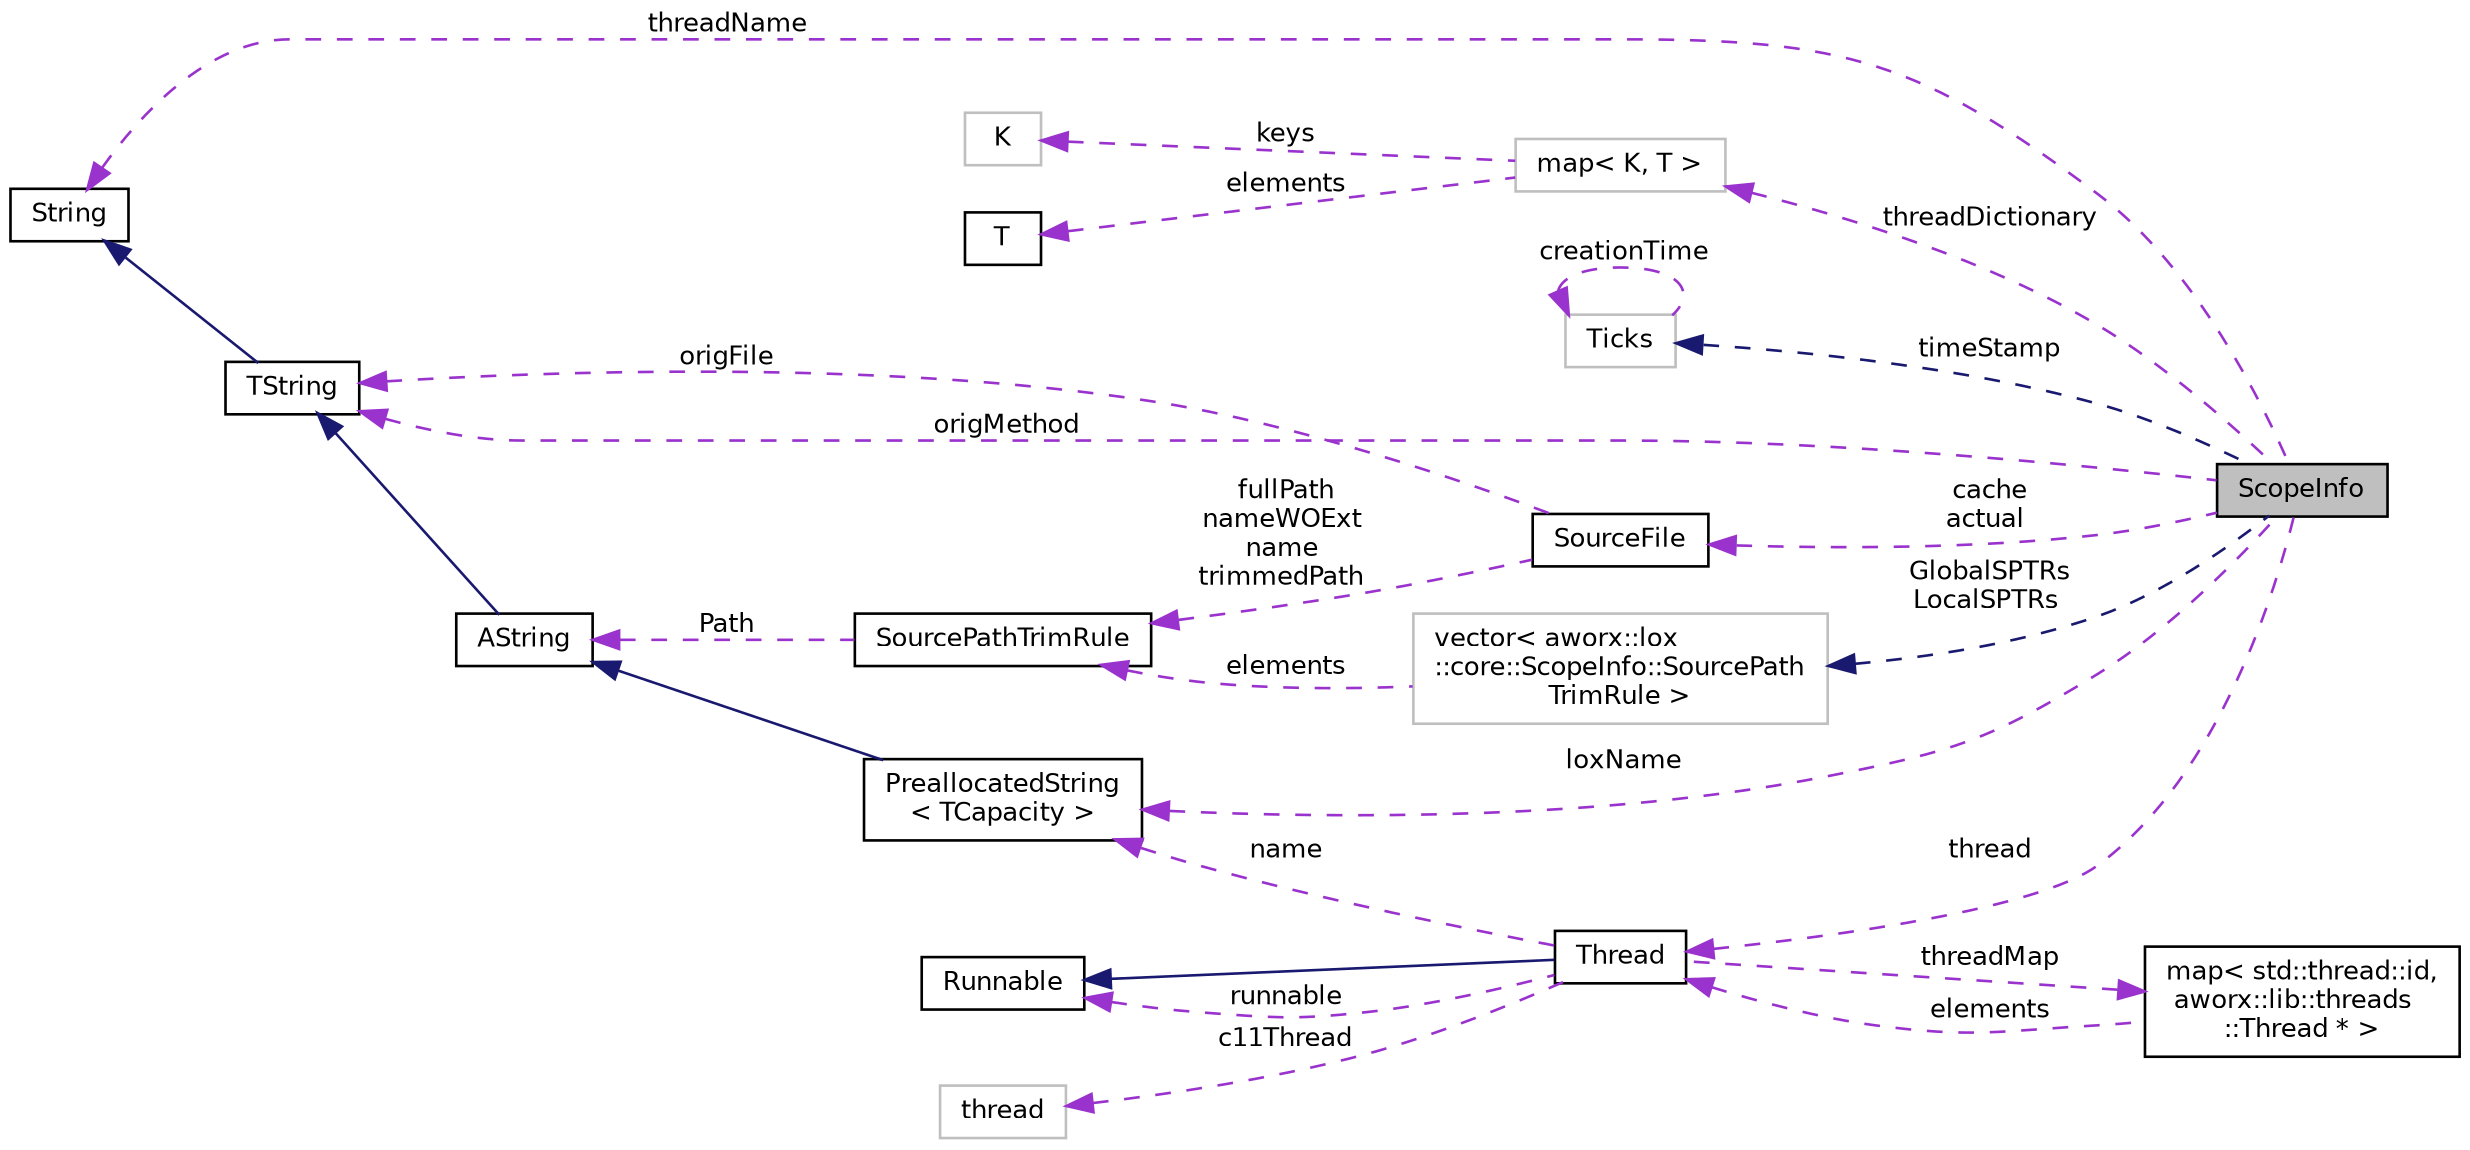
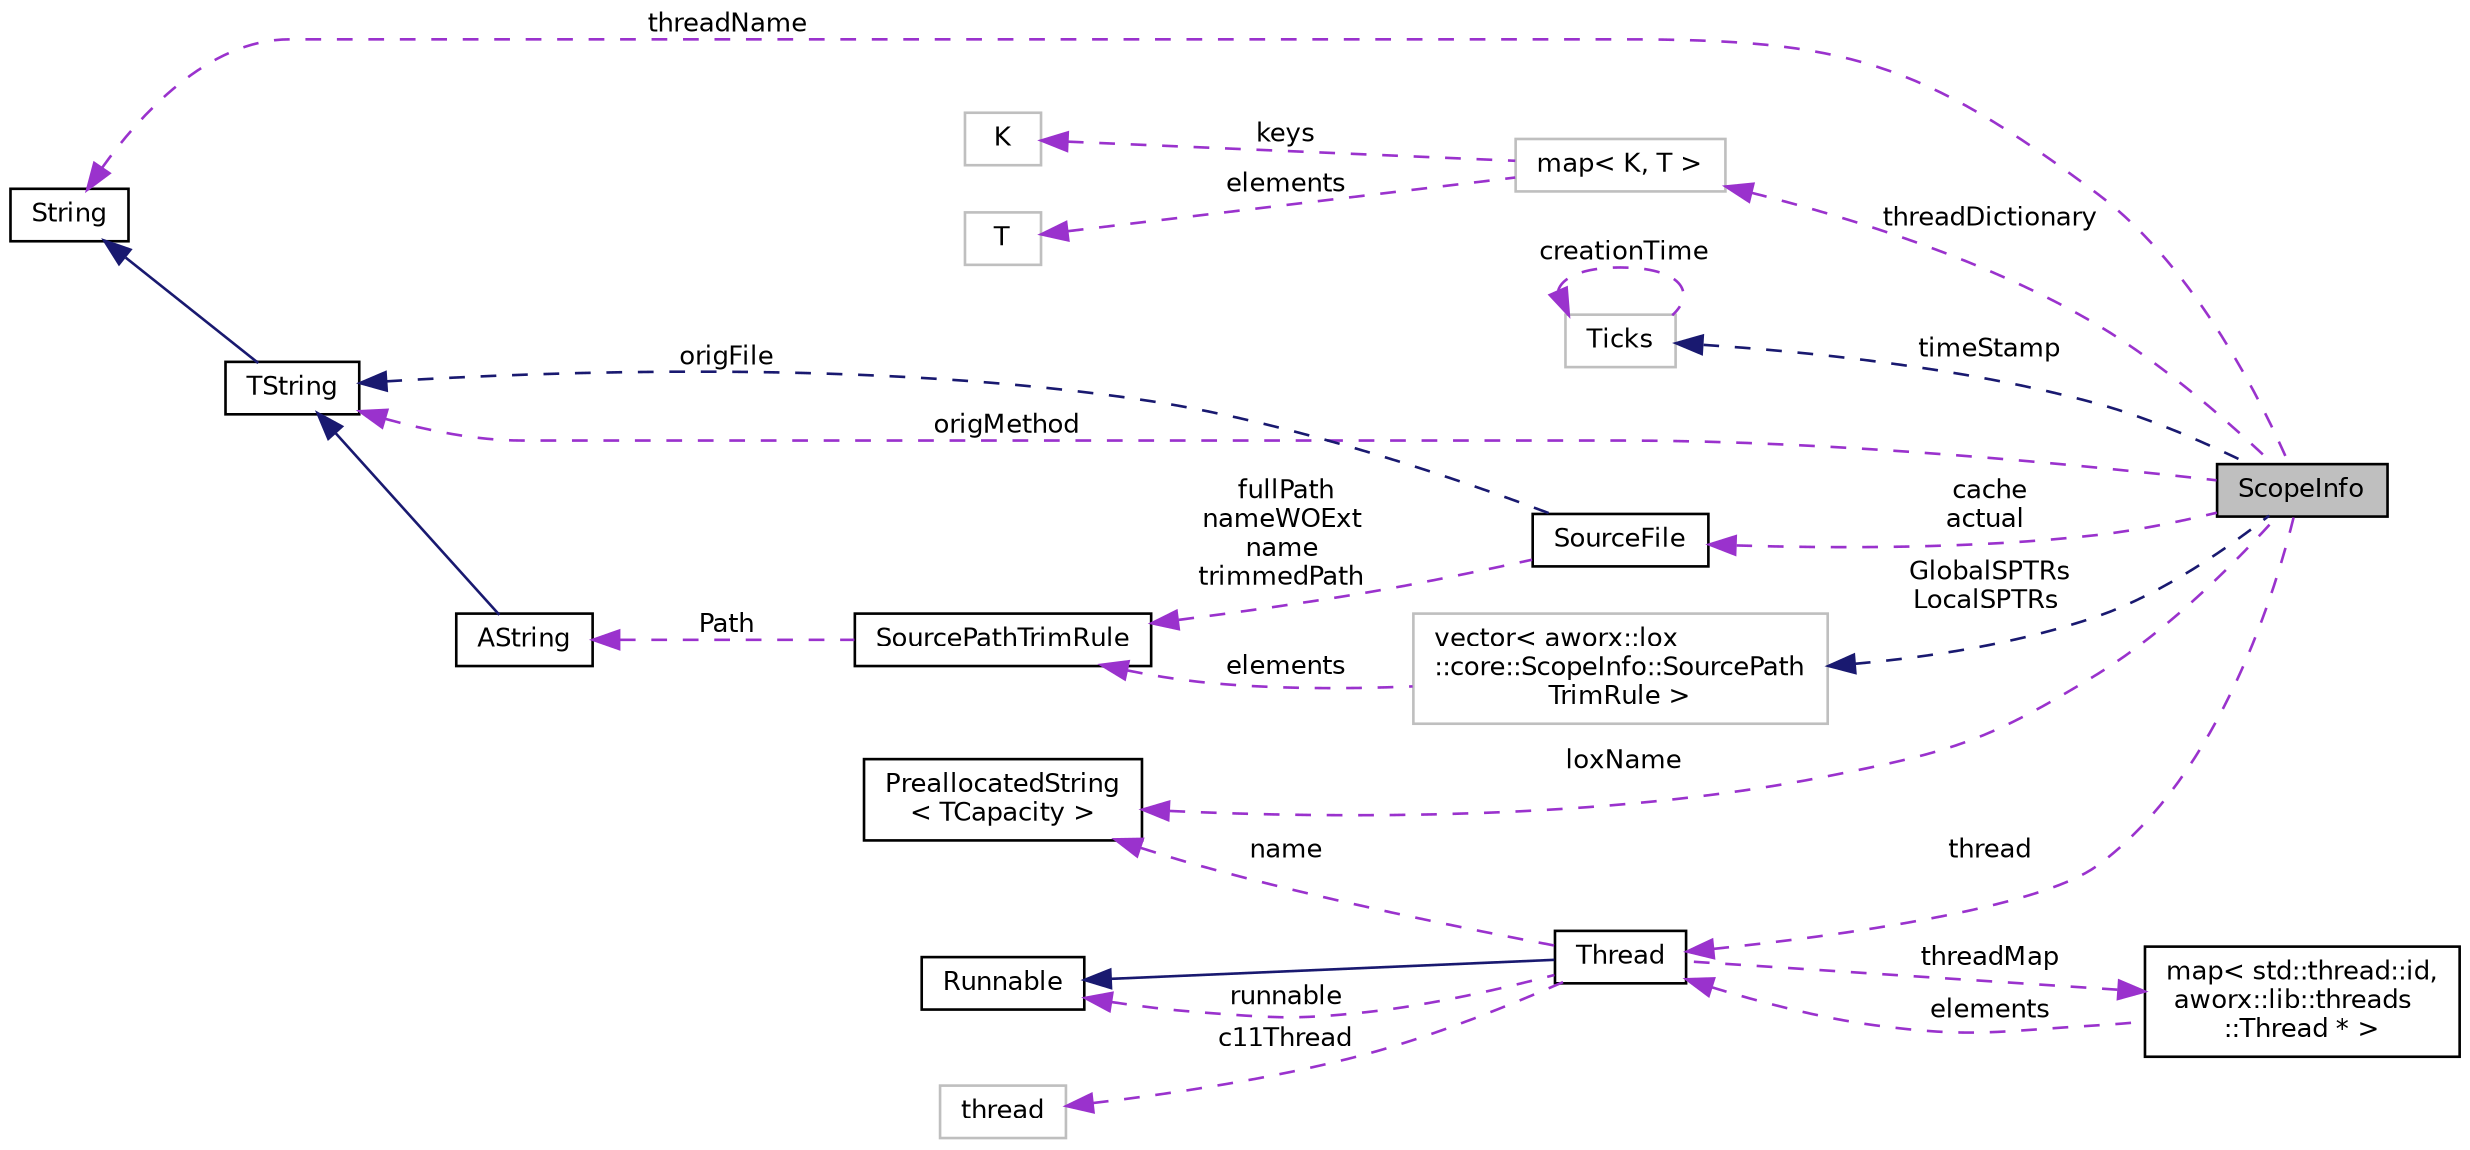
node "T": color black -> grey75
edge "SourceFile" -> "TString": color darkorchid3 -> midnightblue
edge "PreallocatedString < TCapacity >" -> "AString": removed
